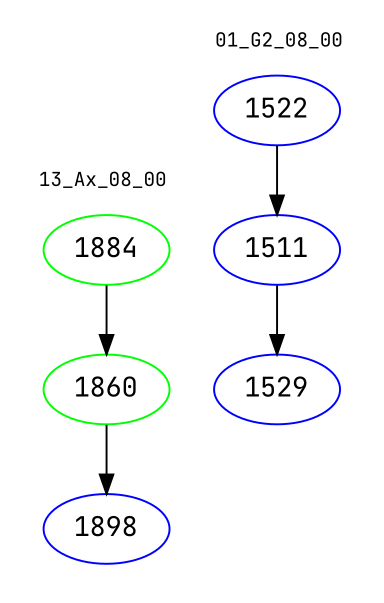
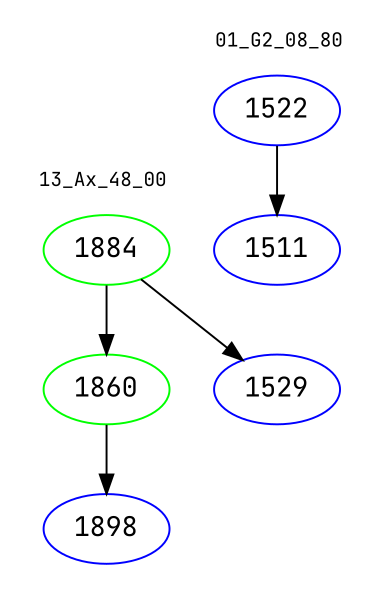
cluster "01_G2_08_00": label "01_G2_08_00" -> "01_G2_08_80"
cluster "13_Ax_08_00": label "13_Ax_08_00" -> "13_Ax_48_00"
edge "1511" -> "1529": now "1884" -> "1529"
